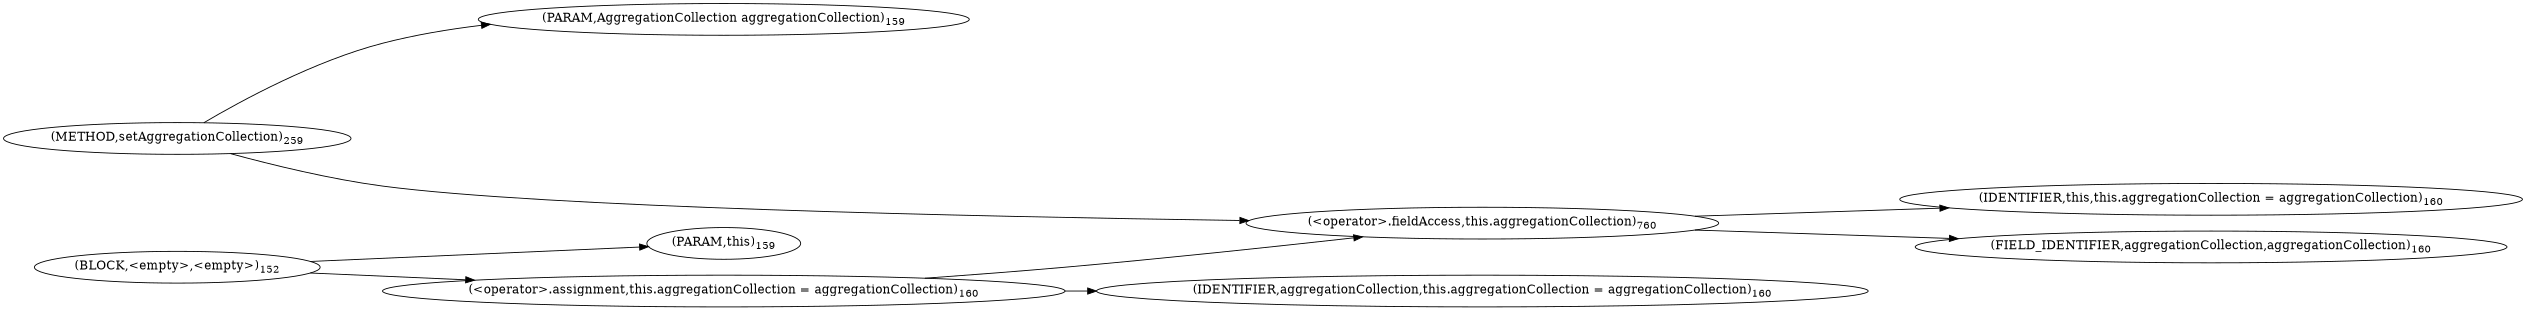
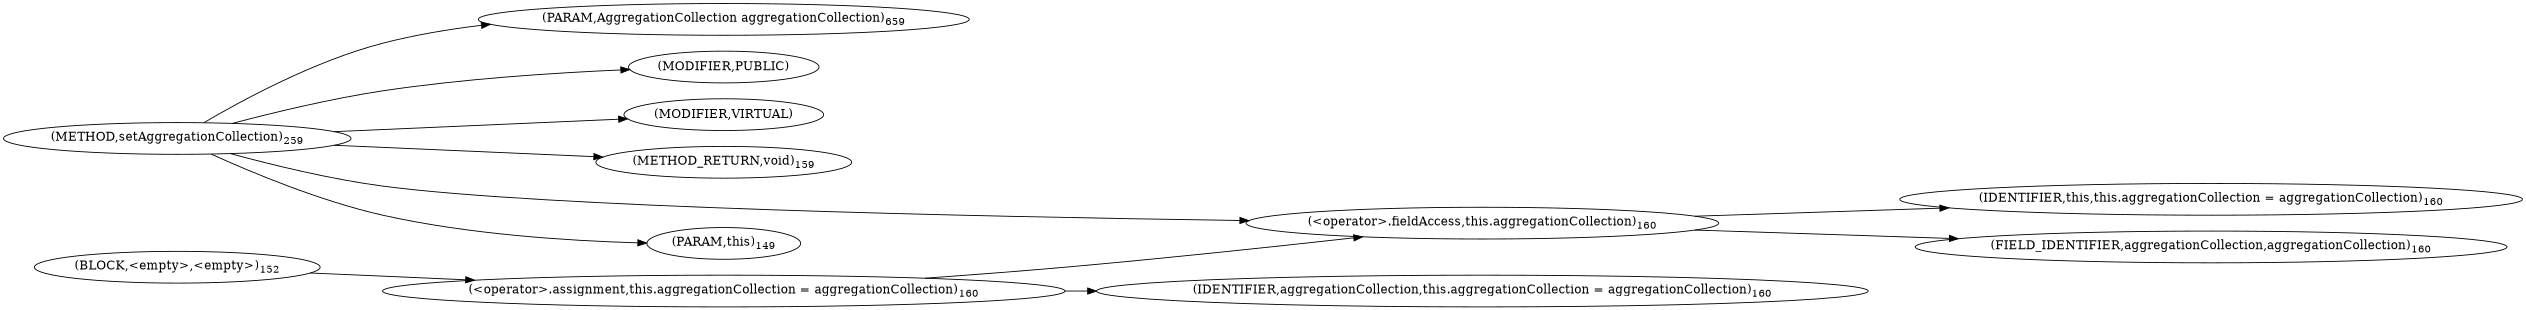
node "(PARAM,AggregationCollection aggregationCollection)": text "159" -> "659"
node "(MODIFIER,PUBLIC)": added
node "(MODIFIER,VIRTUAL)": added
node "(METHOD_RETURN,void)": added
node "(<operator>.fieldAccess,this.aggregationCollection)": text "760" -> "160"
node "(PARAM,this)": text "159" -> "149"
edge "(BLOCK,<empty>,<empty>)" -> "(PARAM,this)": now "(METHOD,setAggregationCollection)" -> "(PARAM,this)"
